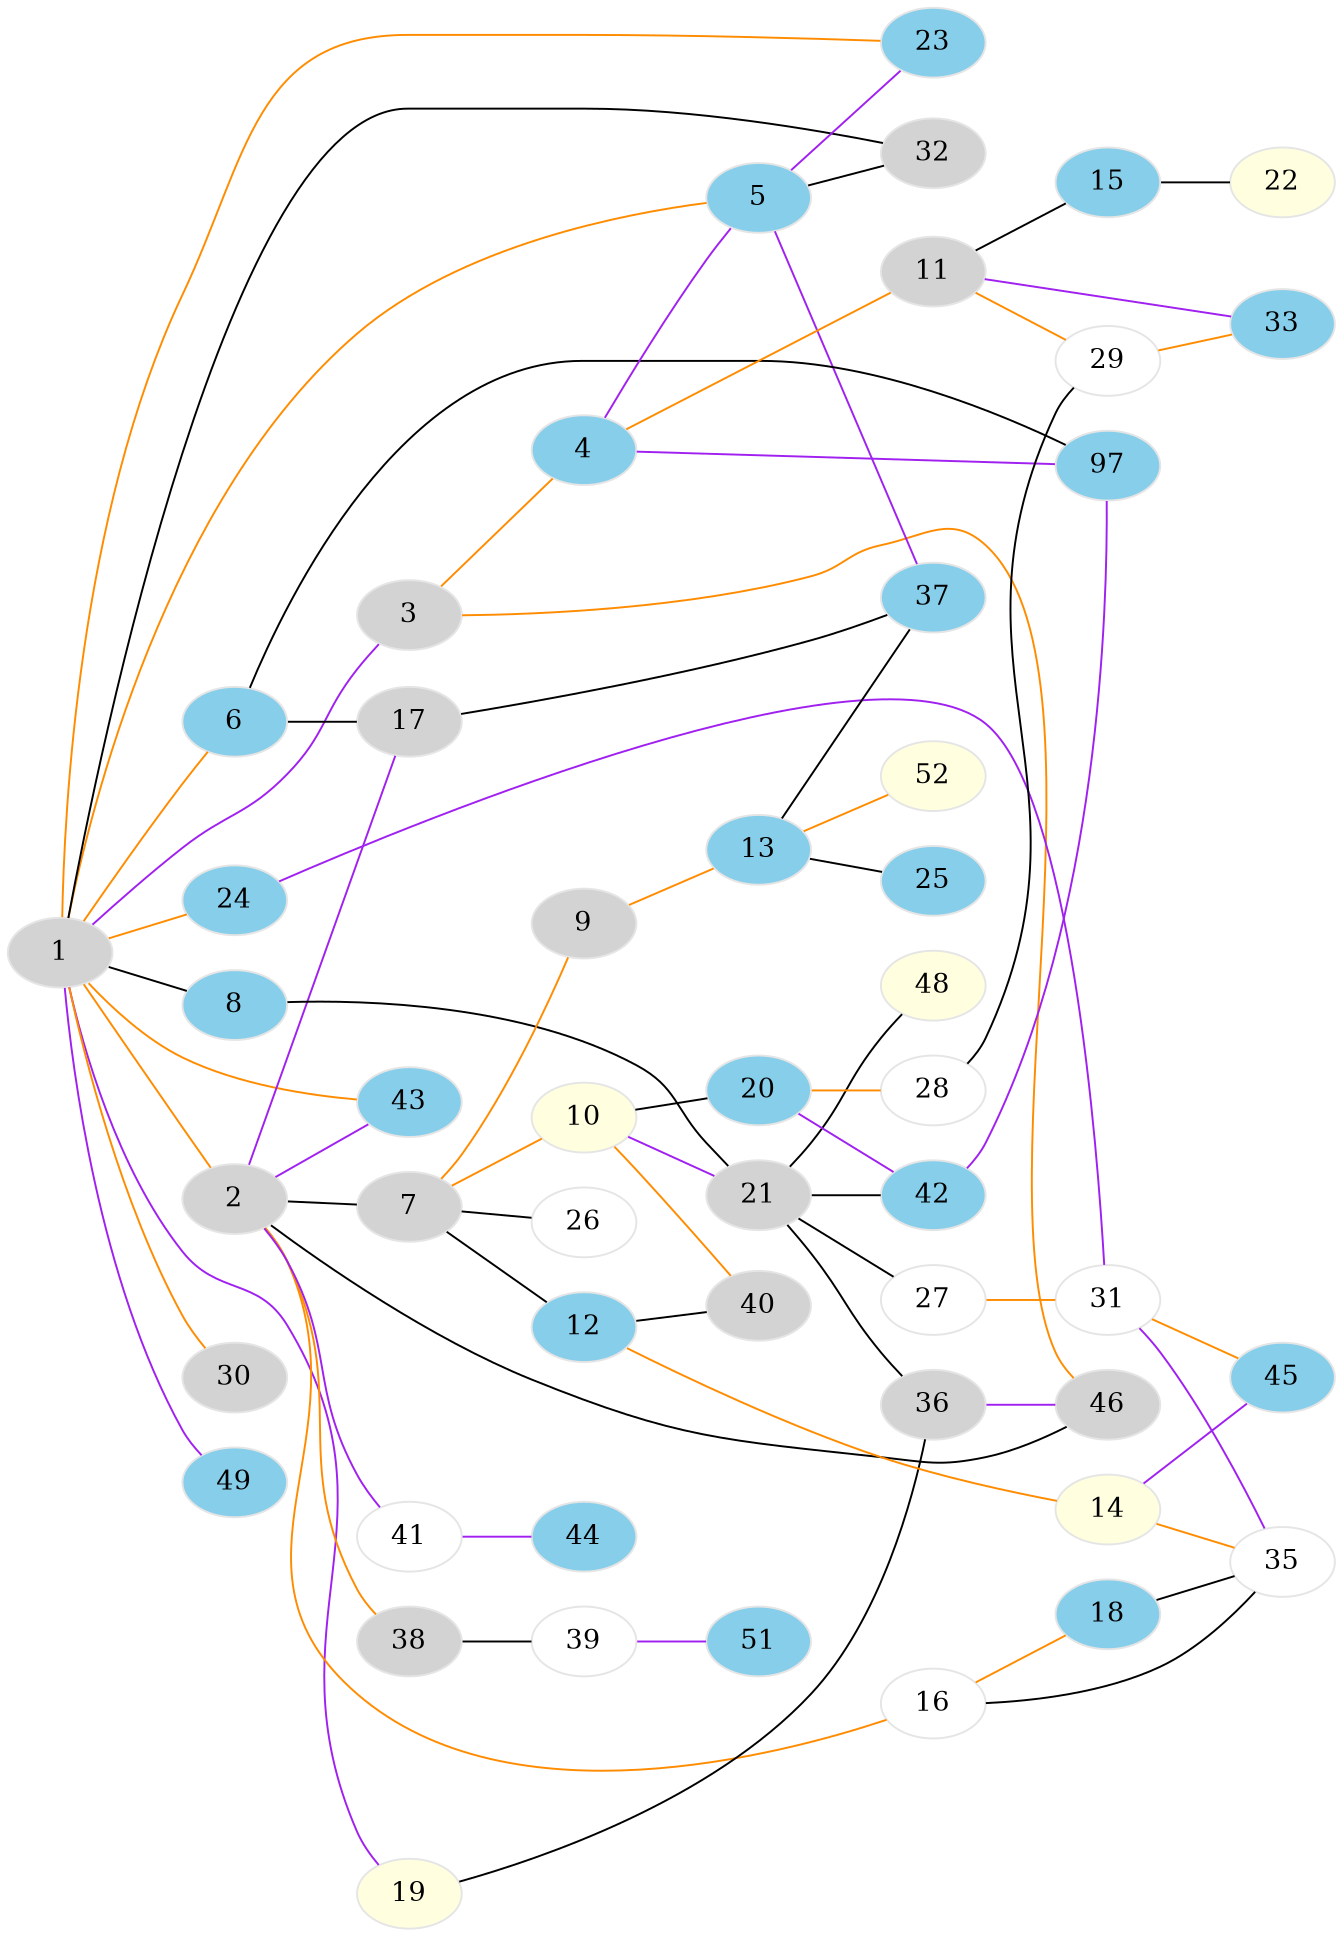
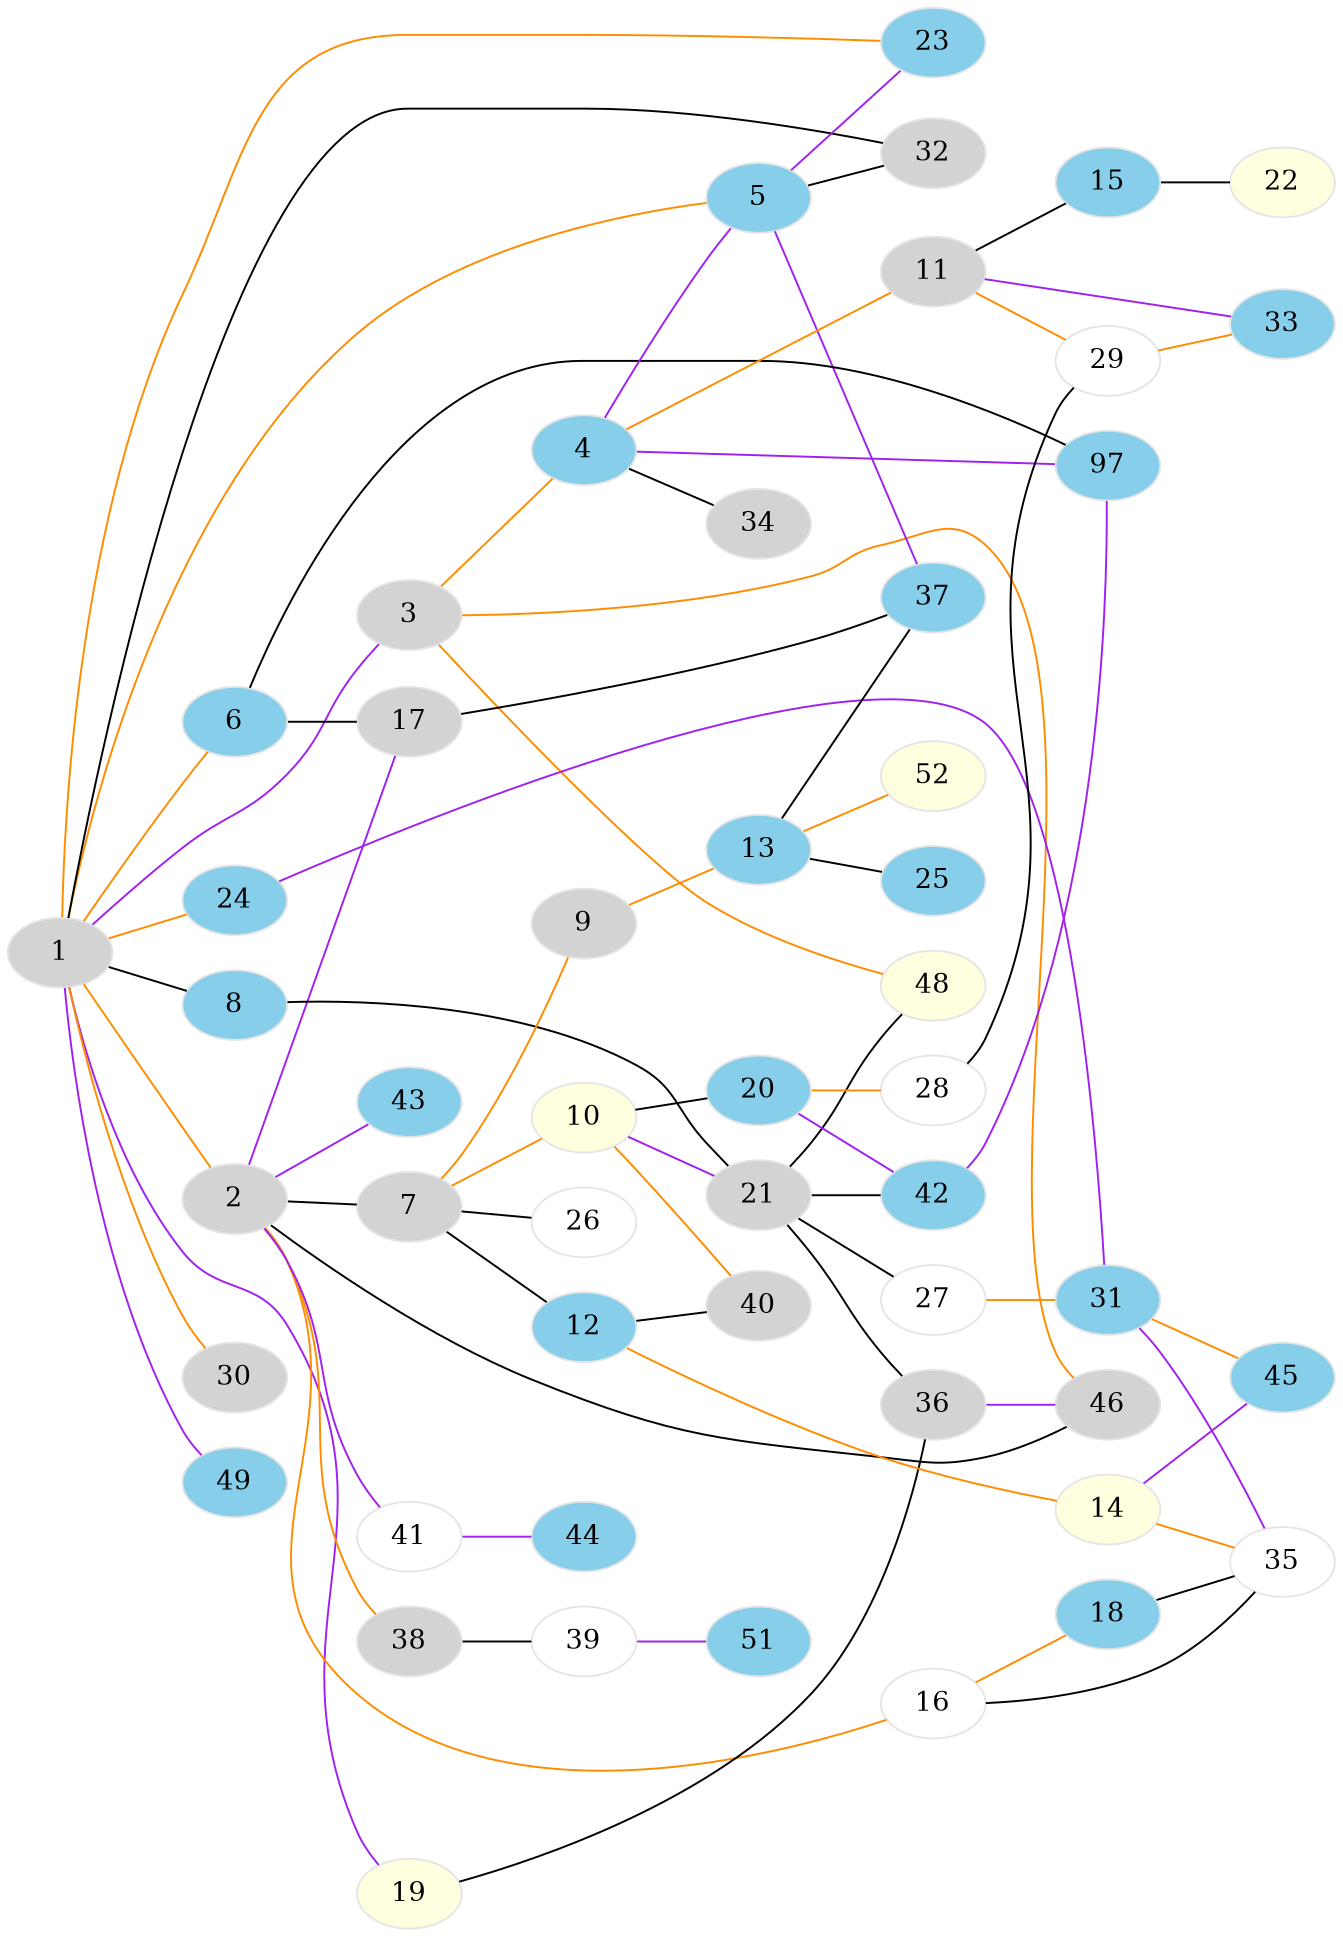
node "34": added
edge "3" -- "48": added
edge "1" -- "43": removed
node "31": fillcolor white -> skyblue
